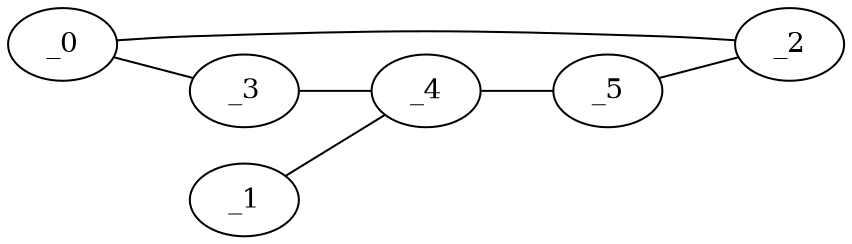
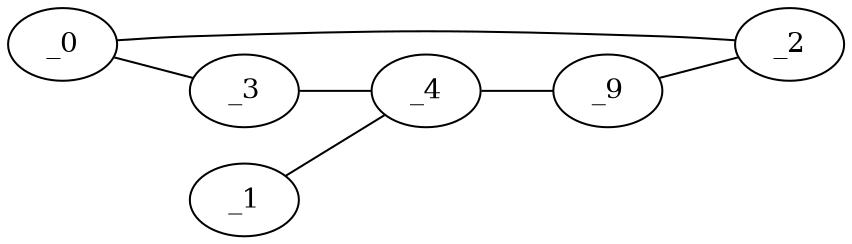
node "_5": label "_5" -> "_9"
